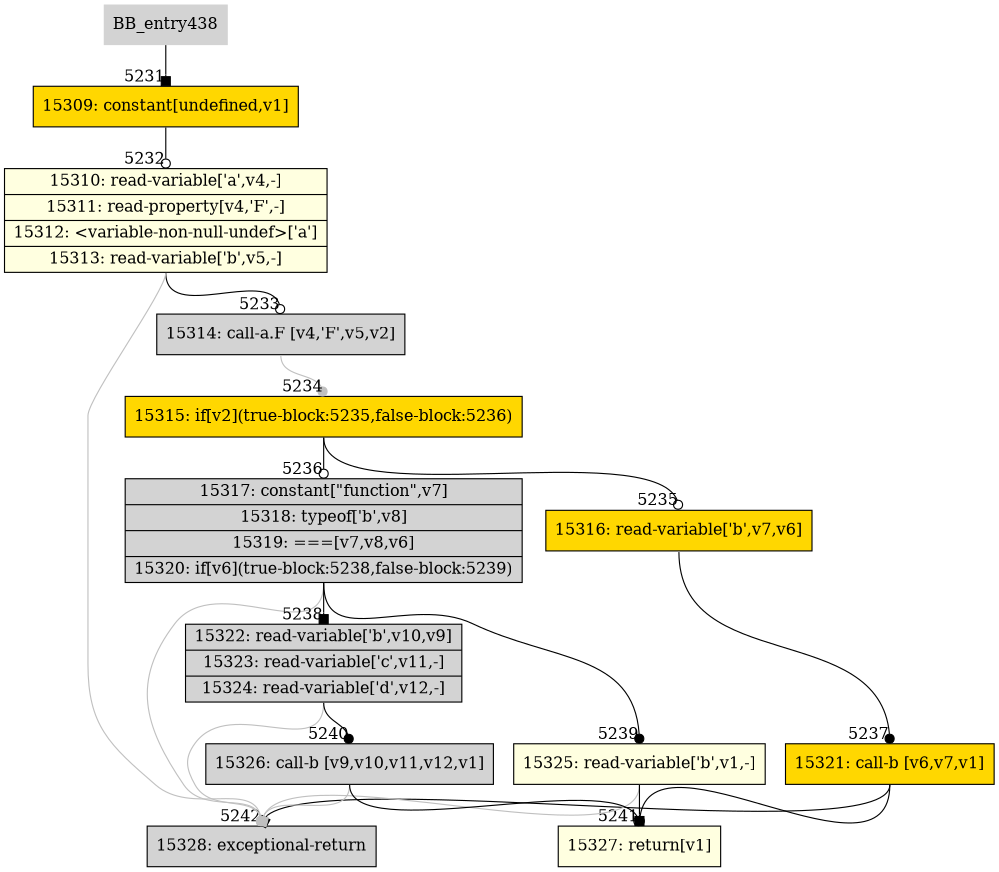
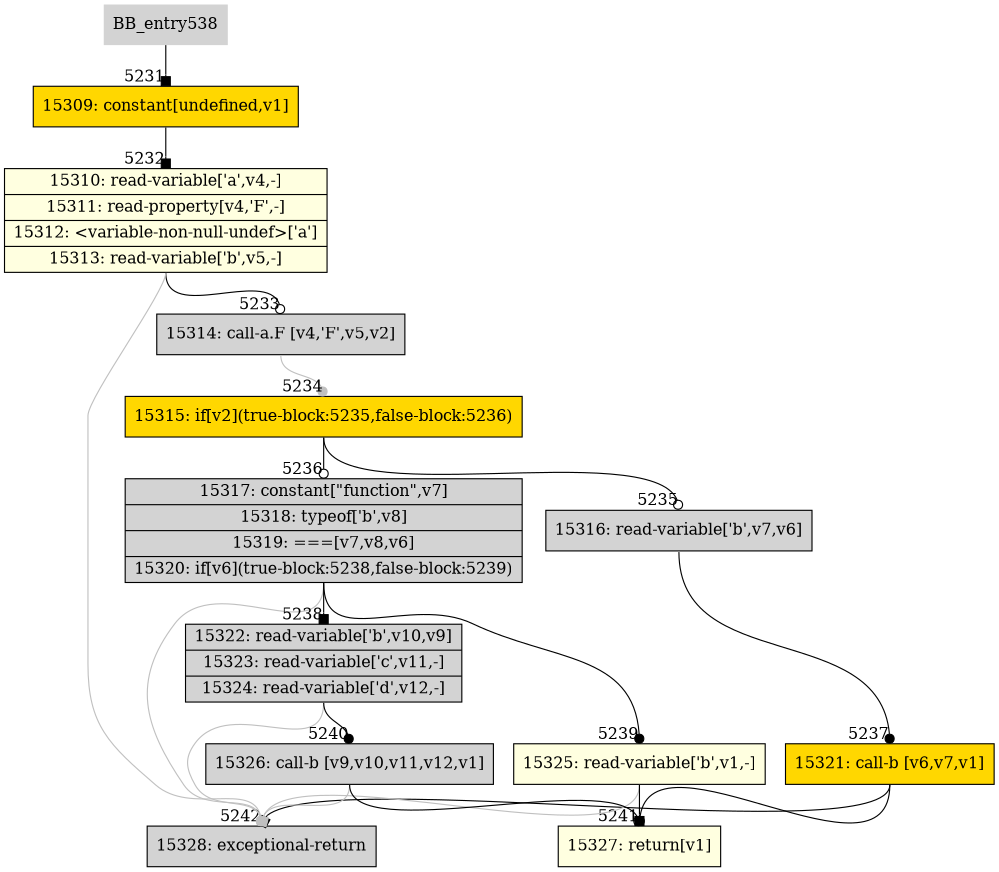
node "BB_entry438": label "BB_entry438" -> "BB_entry538"
edge "15309: constant[undefined,v1]" -> "15310: read-variable['a',v4,-]": arrowhead odot -> box
node "15316: read-variable['b',v7,v6]": fillcolor gold -> lightgrey
